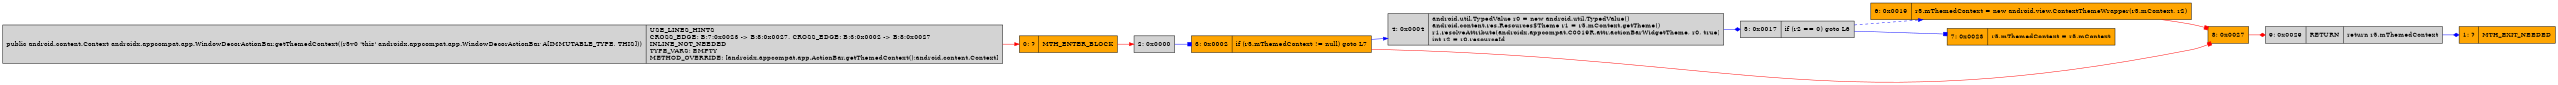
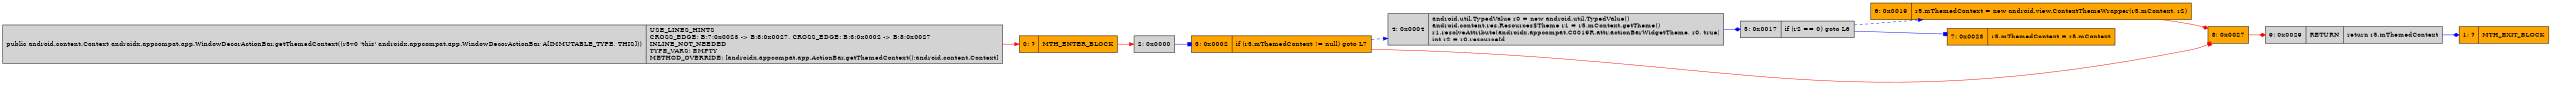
edge "6: 0x0019" -> "8: 0x0027": arrowhead box -> diamond
node "1: ?": text "MTH_EXIT_NEEDED" -> "MTH_EXIT_BLOCK"
edge "3: 0x0002" -> "4: 0x0004": style solid -> dashed
